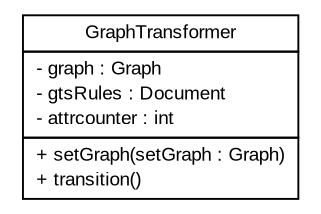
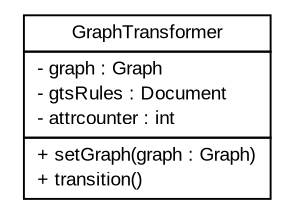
node "GraphTransformer": text "+ setGraph(setGraph : Graph)" -> "+ setGraph(graph : Graph)"
